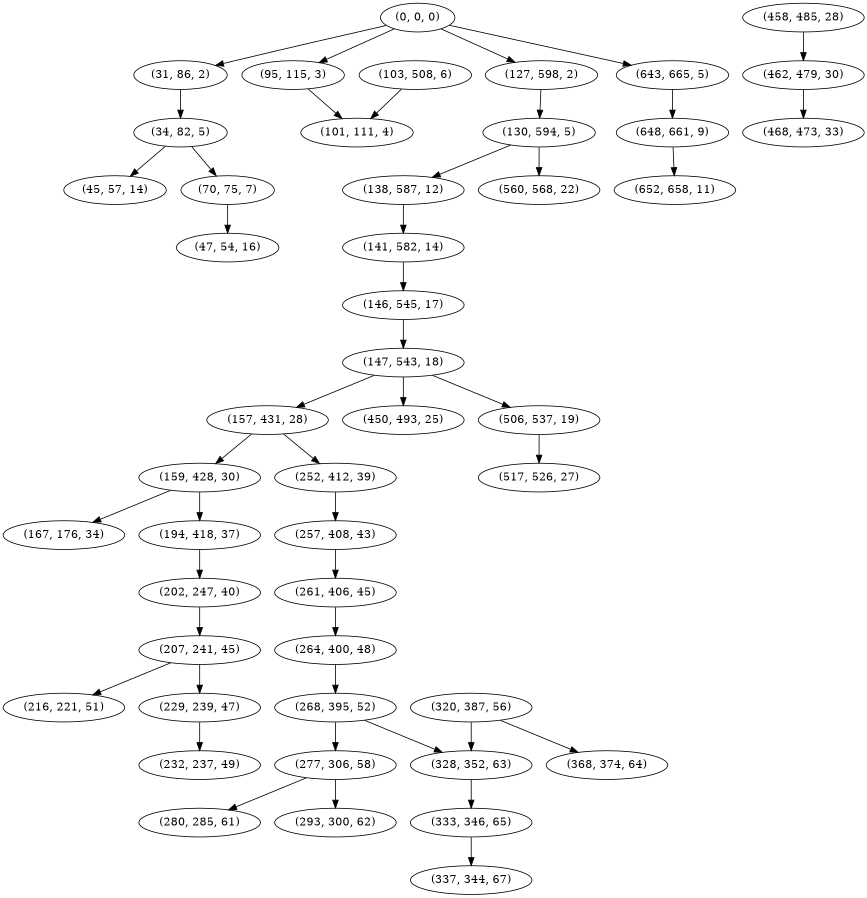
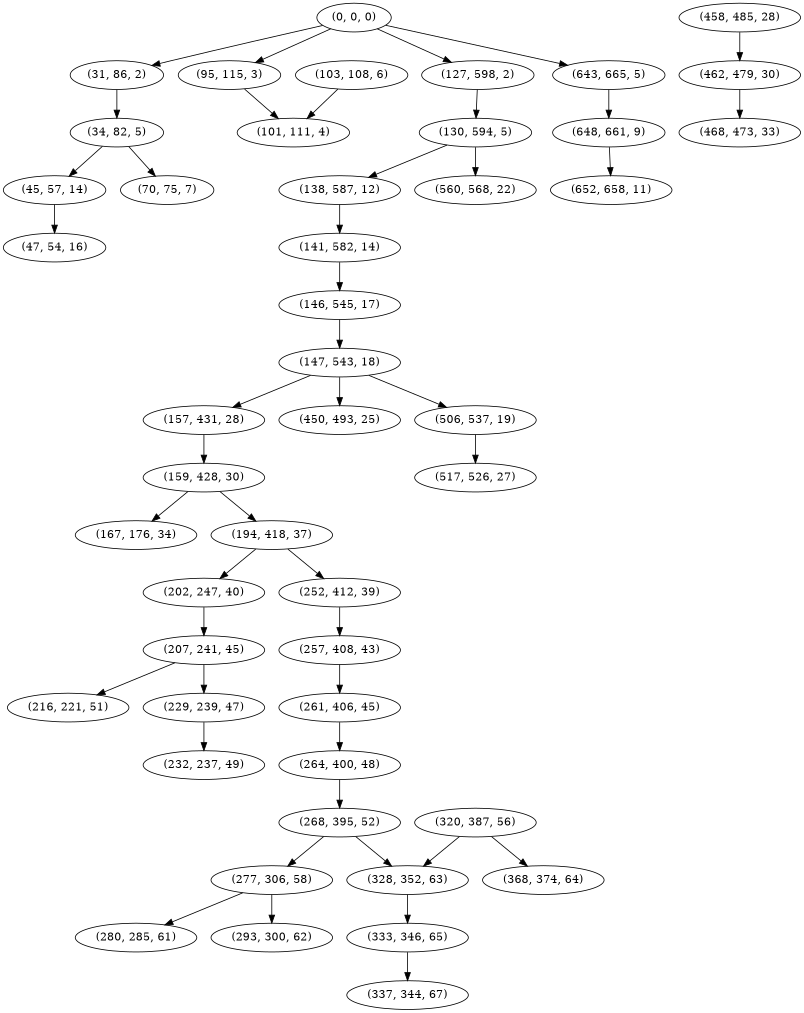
node "(103, 508, 6)": label "(103, 508, 6)" -> "(103, 108, 6)"
edge "(70, 75, 7)" -> "(47, 54, 16)": now "(45, 57, 14)" -> "(47, 54, 16)"
edge "(157, 431, 28)" -> "(252, 412, 39)": now "(194, 418, 37)" -> "(252, 412, 39)"
